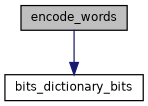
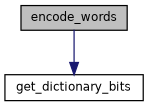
node "bits_dictionary_bits": label "bits_dictionary_bits" -> "get_dictionary_bits"
